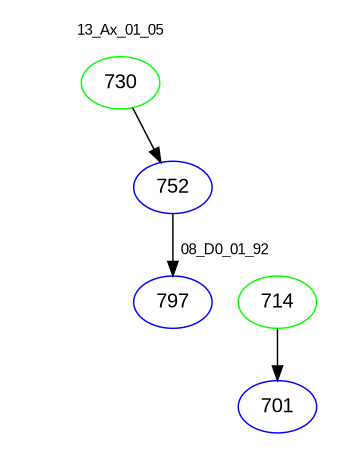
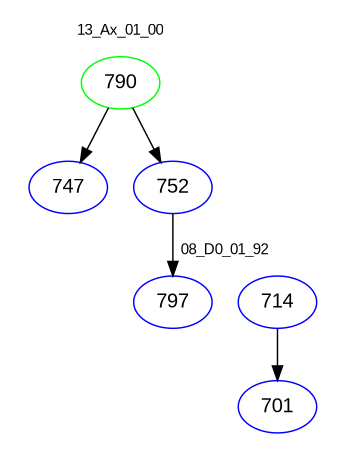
cluster "13_Ax_01_05": label "13_Ax_01_05" -> "13_Ax_01_00"
node "730": label "730" -> "790"
node "747": added
node "714": color green -> blue
